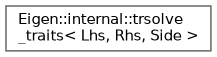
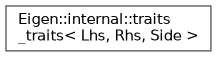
node "Eigen::internal::trsolve _traits< Lhs, Rhs, Side >": label "Eigen::internal::trsolve _traits< Lhs, Rhs, Side >" -> "Eigen::internal::traits _traits< Lhs, Rhs, Side >"
